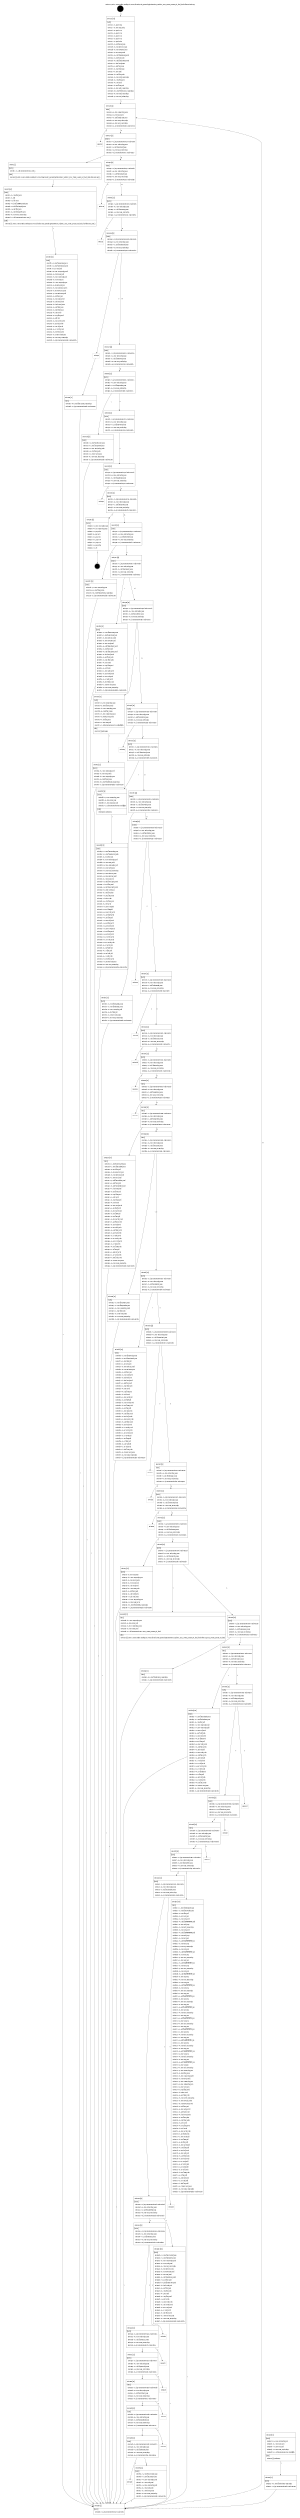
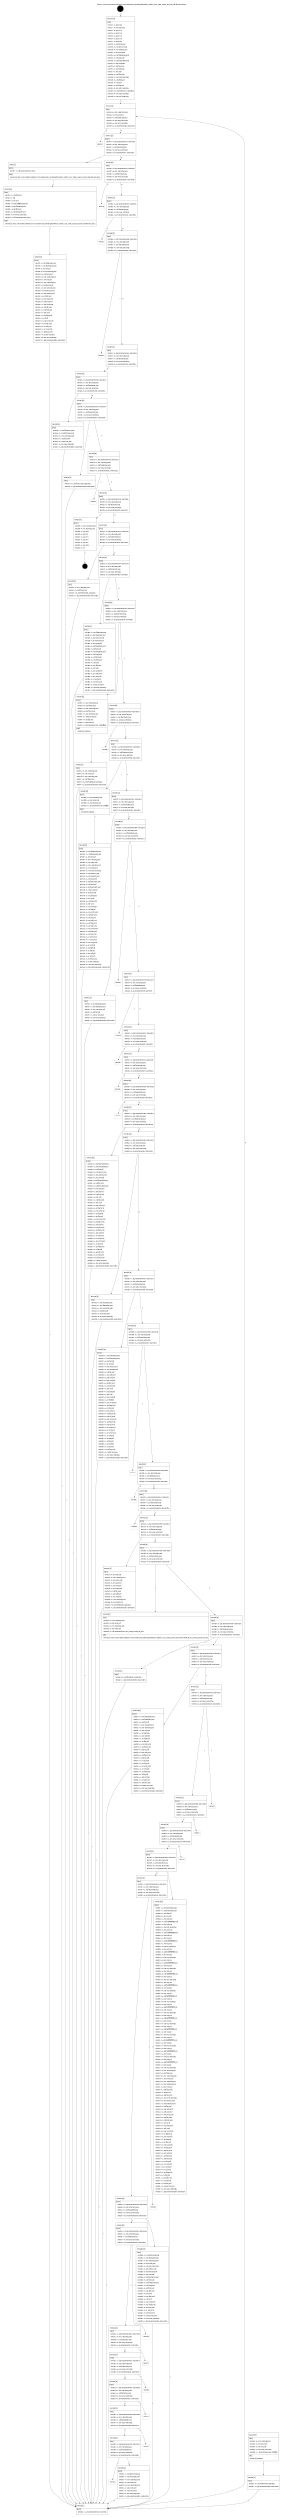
edge "0x402709" -> "0x401e93 [15]": now "0x4016fc [28]" -> "0x401e93 [15]"
